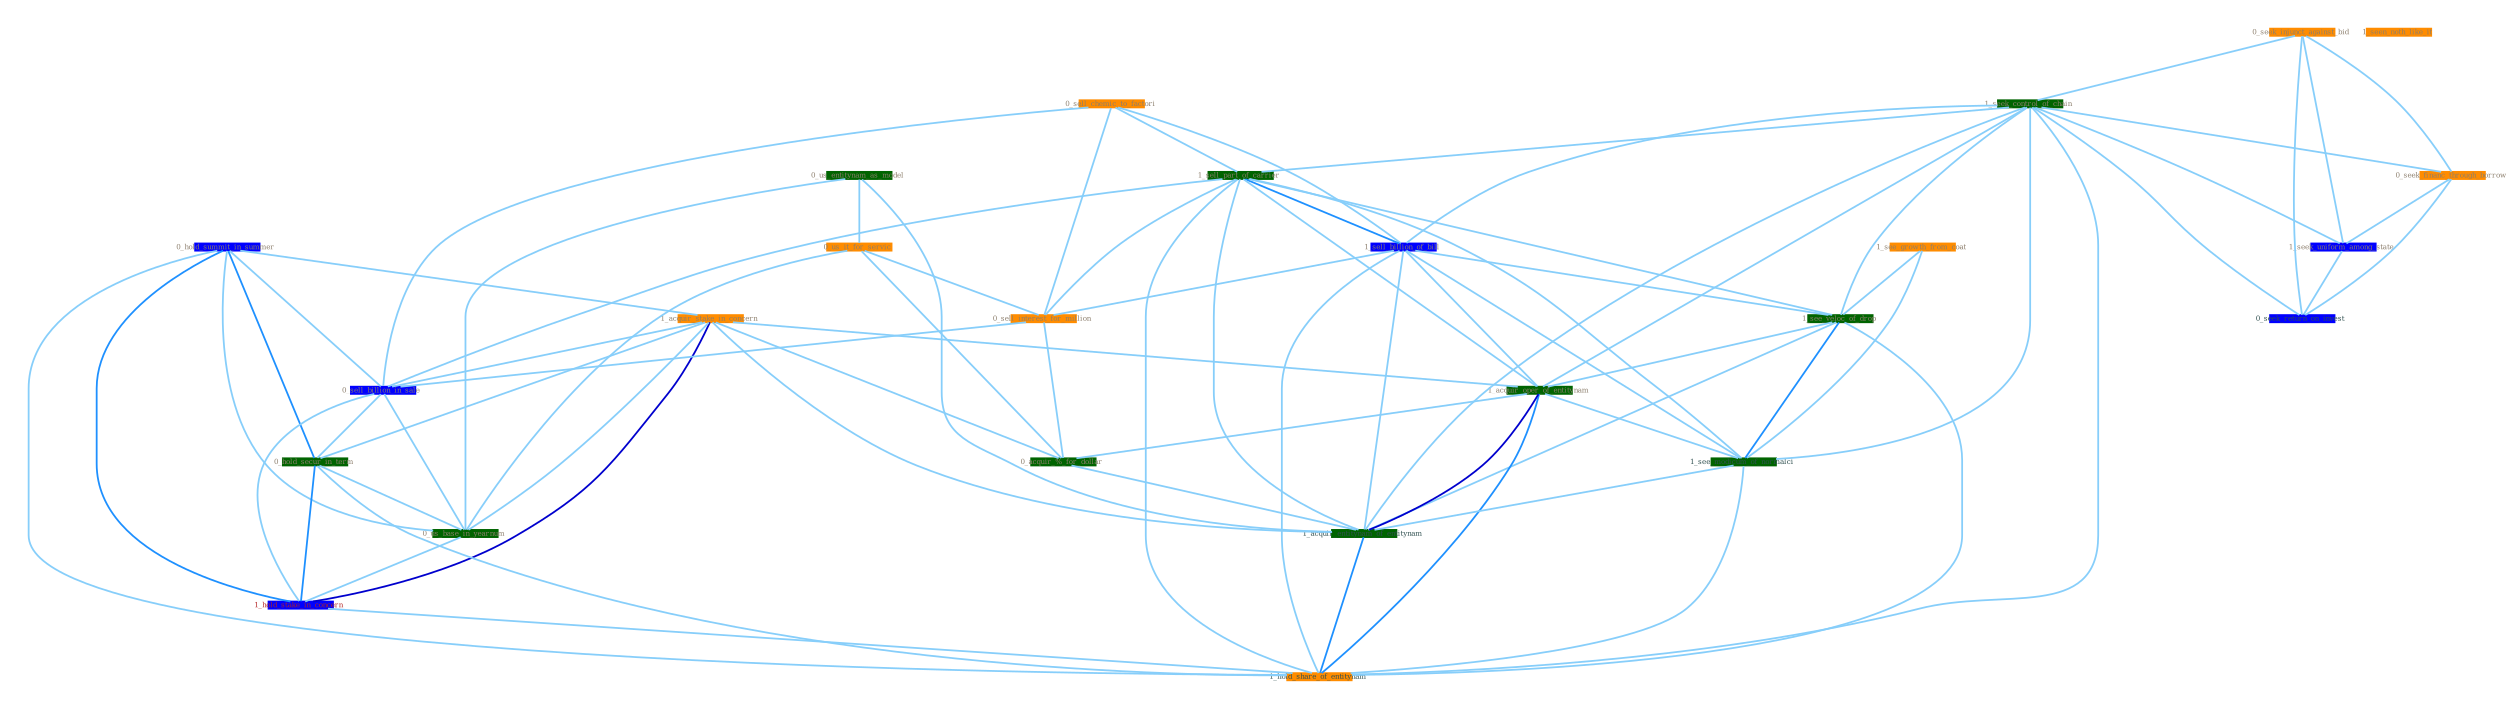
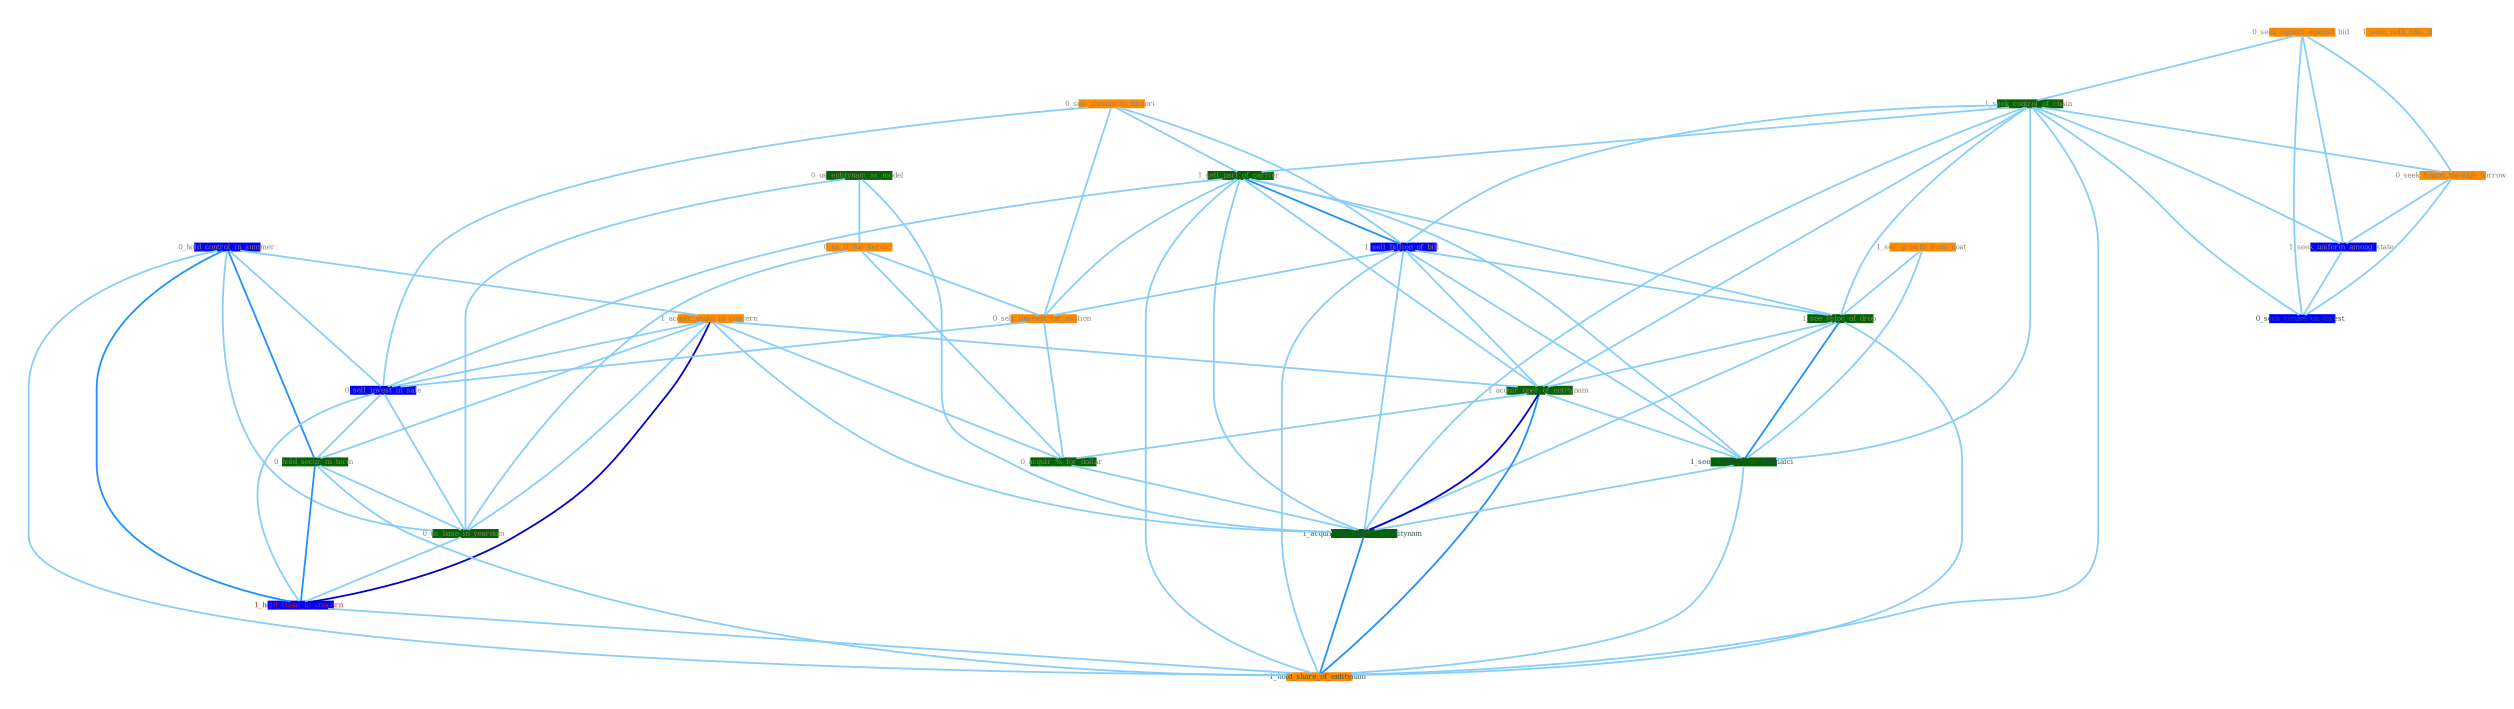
node "0_hold_summit_in_summer": label "0_hold_summit_in_summer" -> "0_hold_control_in_summer"
node "0_sell_billion_in_sale": label "0_sell_billion_in_sale" -> "0_sell_invest_in_sale"
